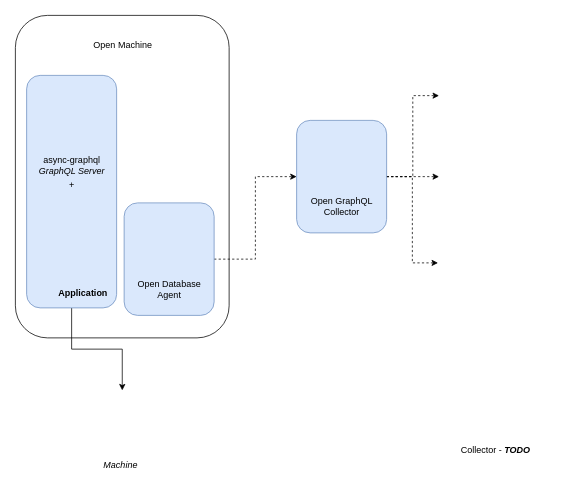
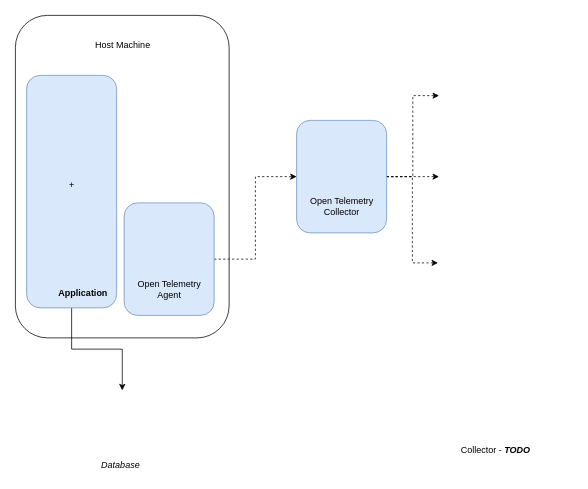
node "Open Machine": label "Open Machine" -> "Host Machine"
node "async-graphql GraphQL Server": removed
node "Open GraphQL Collector": label "Open GraphQL Collector" -> "Open Telemetry Collector"
node "Open Database Agent": label "Open Database Agent" -> "Open Telemetry Agent"
node "Machine": label "Machine" -> "Database"
